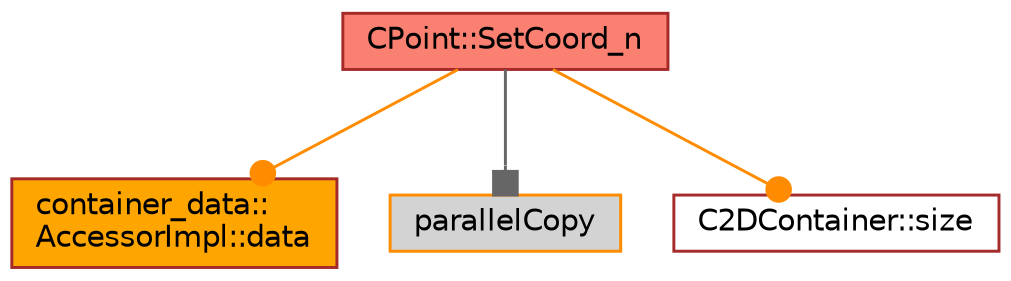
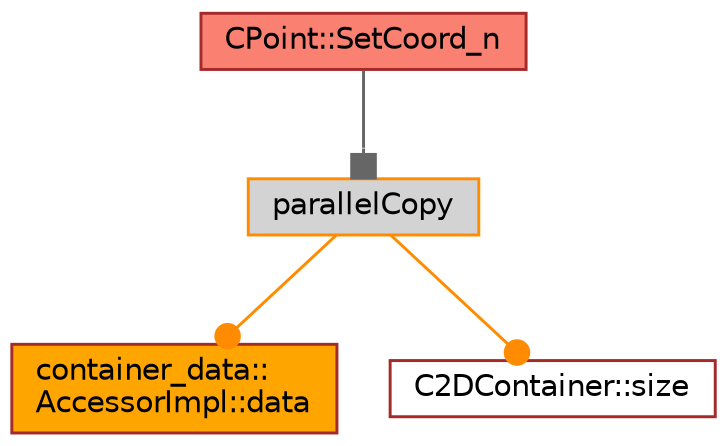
edge "CPoint::SetCoord_n" -> "container_data:: AccessorImpl::data": now "parallelCopy" -> "container_data:: AccessorImpl::data"
edge "CPoint::SetCoord_n" -> "C2DContainer::size": now "parallelCopy" -> "C2DContainer::size"
